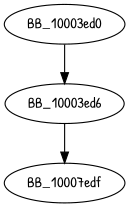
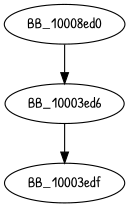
node "BB_10003ed0": label "BB_10003ed0" -> "BB_10008ed0"
node "BB_10007edf": label "BB_10007edf" -> "BB_10003edf"
